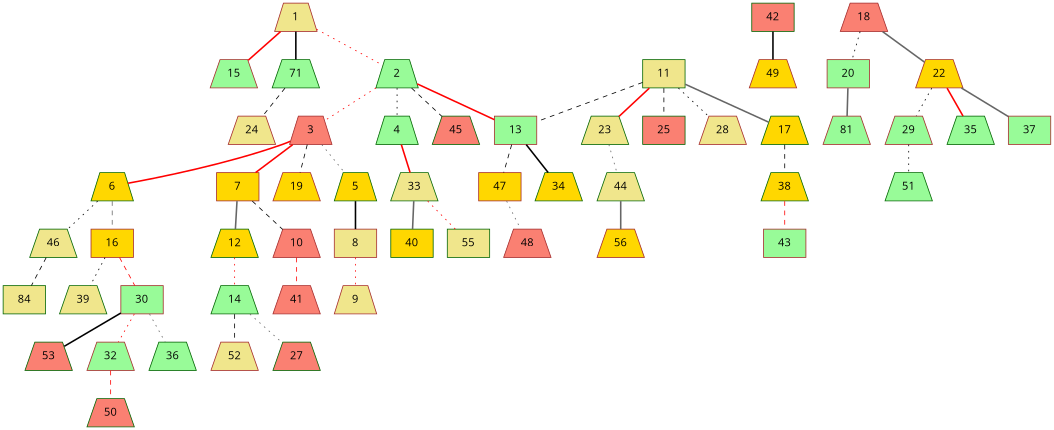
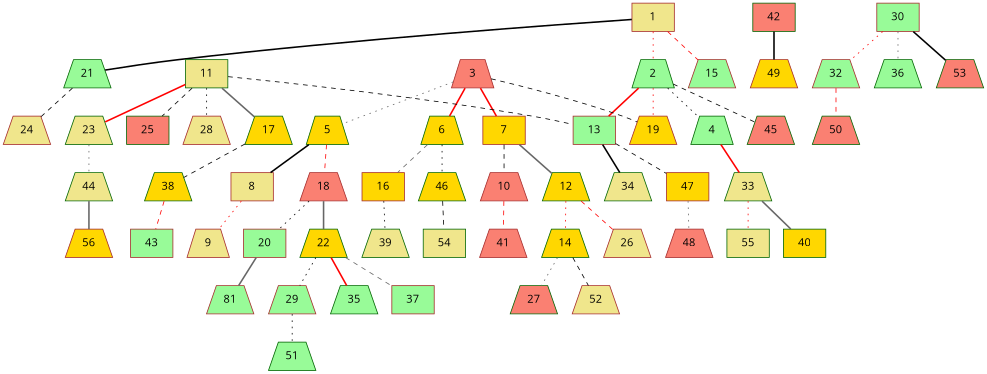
node "1": shape trapezium -> box
edge "1" -- "15": style bold -> dashed
node "71": label "71" -> "21"
node "22": color brown -> darkgreen
edge "22" -- "37": style bold -> dashed
edge "2" -- "3": now "2" -- "19"
edge "5" -- "18": added
node "34": fillcolor gold -> khaki
node "46": fillcolor khaki -> gold
node "26": added
edge "16" -- "30": removed
node "84": label "84" -> "54"
node "14": fillcolor palegreen -> gold
